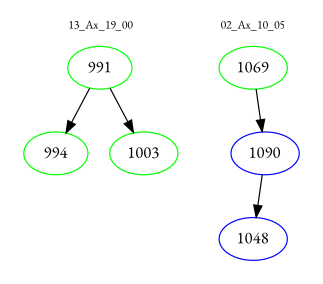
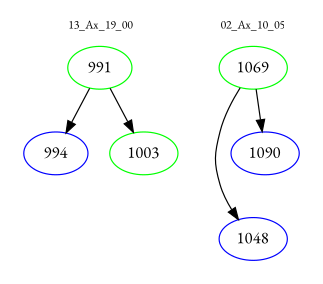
node "994": color green -> blue
edge "1090" -> "1048": now "1069" -> "1048"
